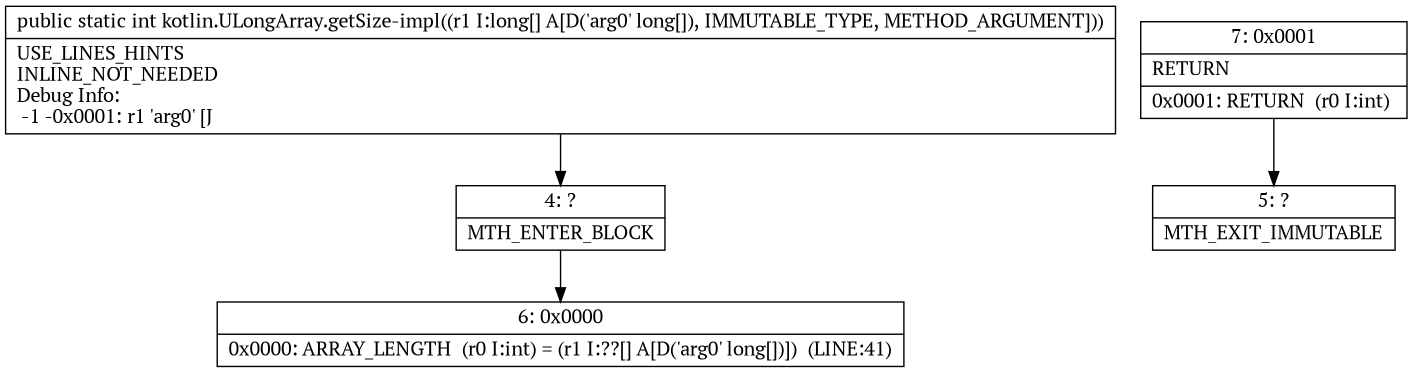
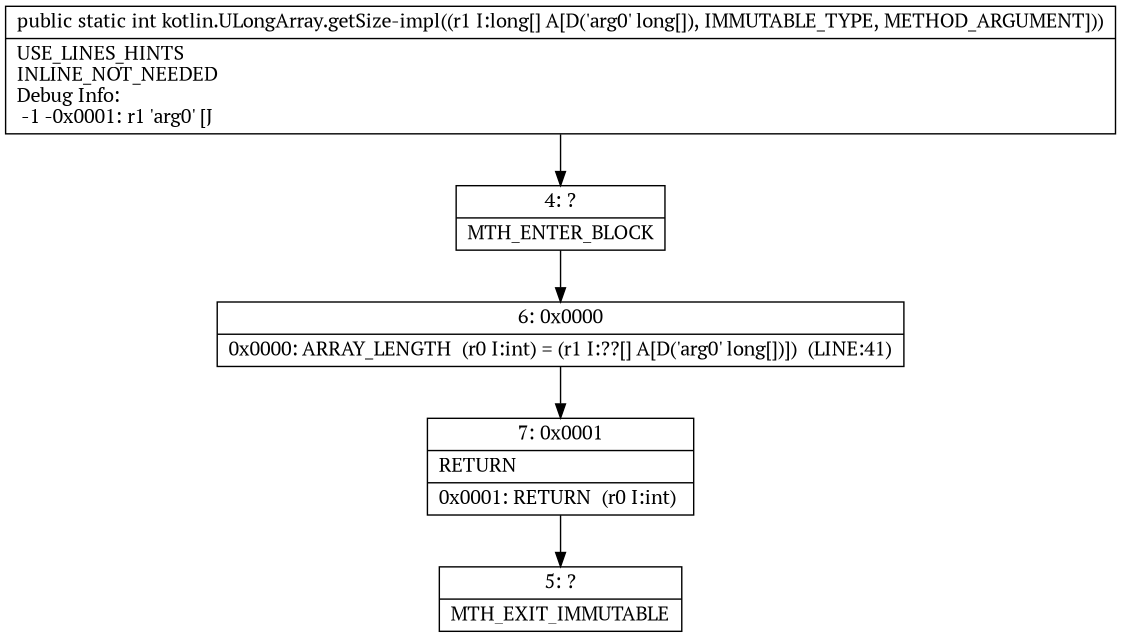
edge "6: 0x0000" -> "7: 0x0001": added
